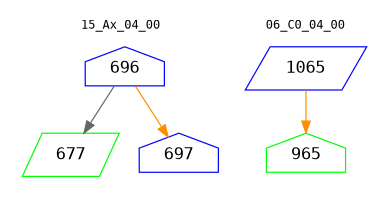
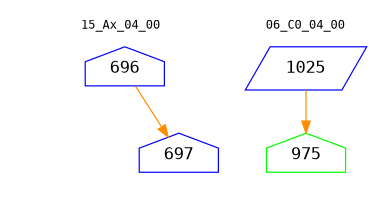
node "1065": label "1065" -> "1025"
node "677": removed
node "965": label "965" -> "975"
